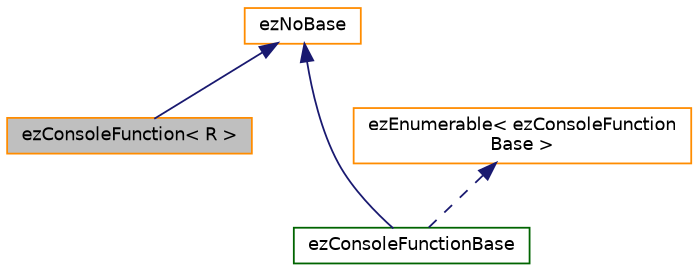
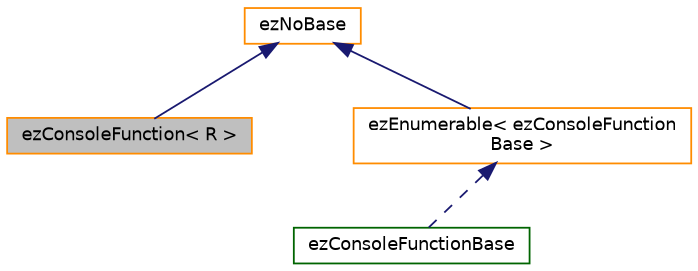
edge "ezConsoleFunctionBase" -> "ezNoBase": now "ezEnumerable< ezConsoleFunction Base >" -> "ezNoBase"
